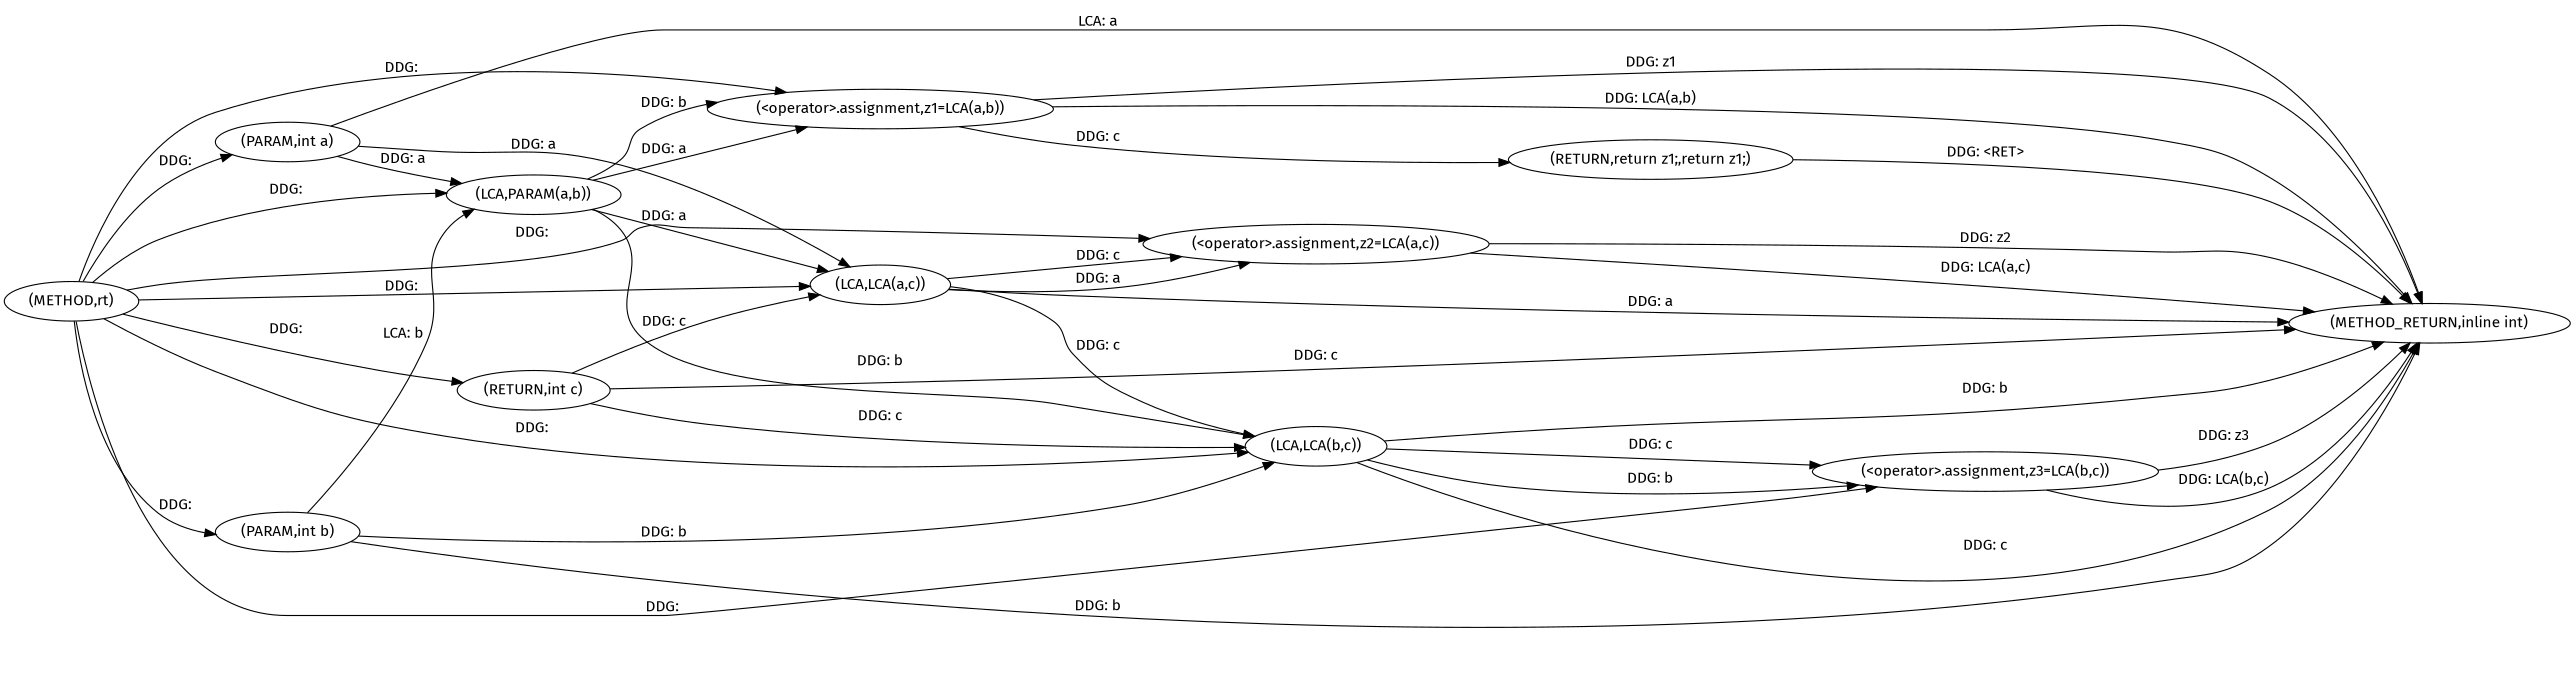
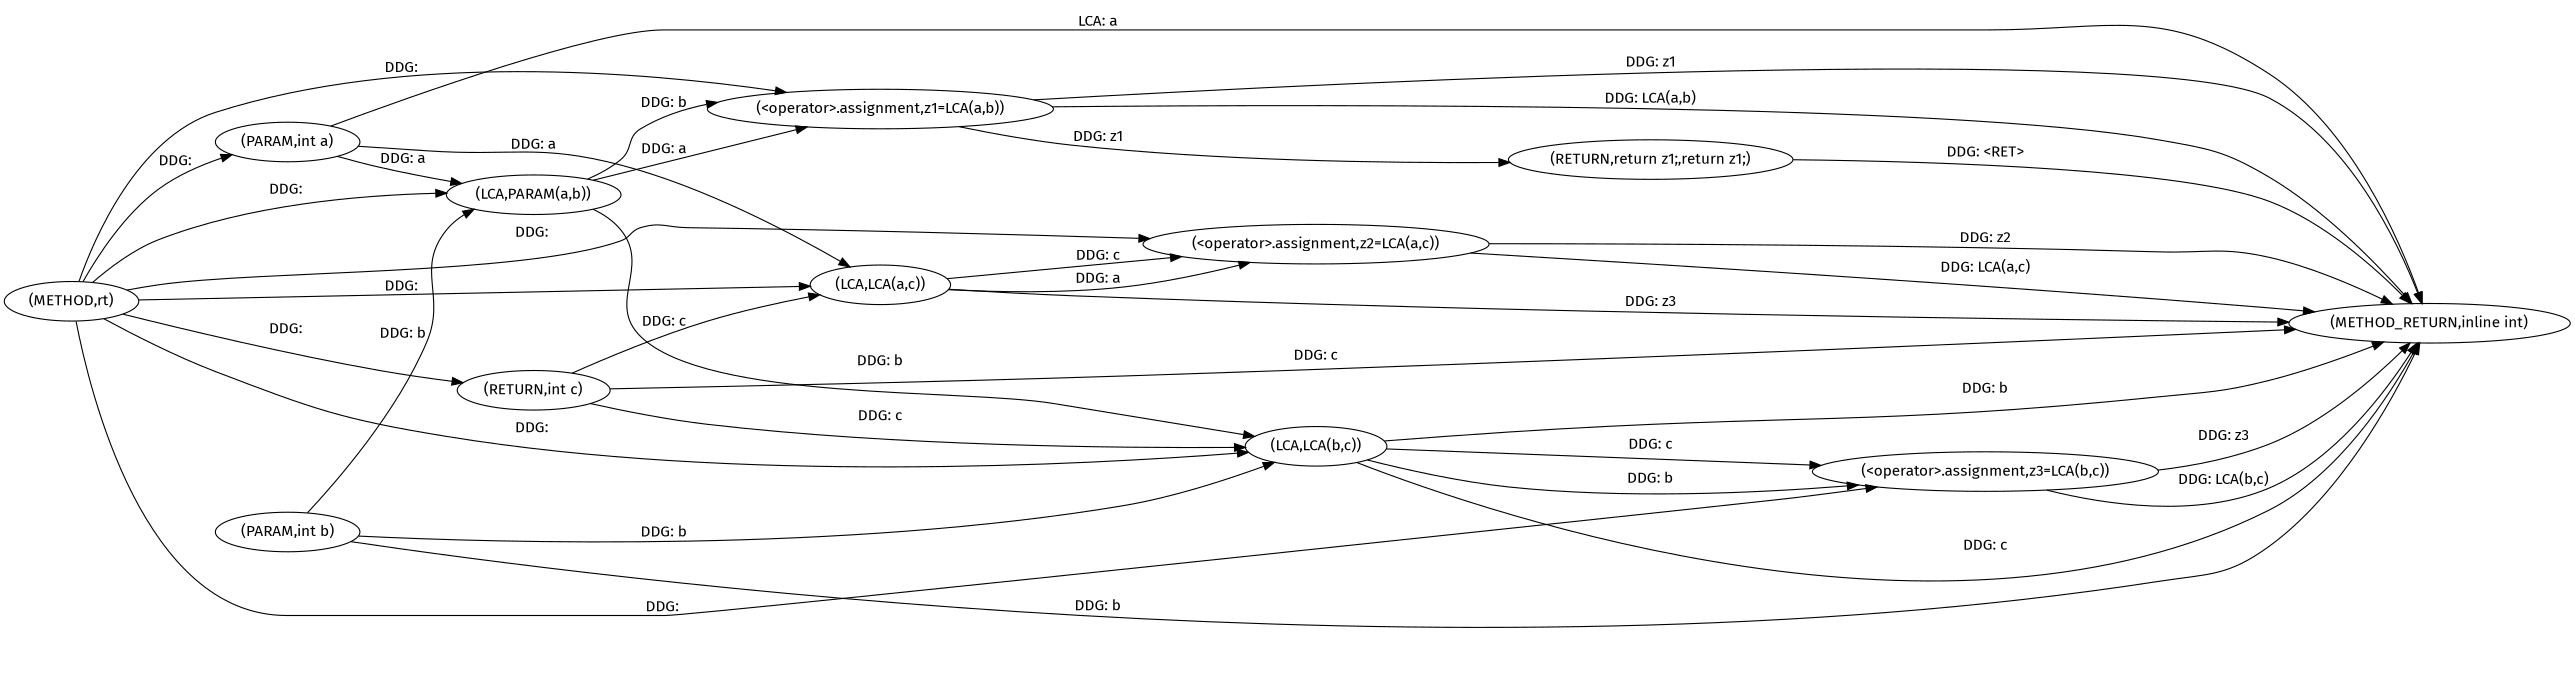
edge "(<operator>.assignment,z1=LCA(a,b))" -> "(RETURN,return z1;,return z1;)": label "DDG: c" -> "DDG: z1"
edge "(LCA,PARAM(a,b))" -> "(LCA,LCA(a,c))": removed, label "DDG: a"
edge "(LCA,LCA(a,c))" -> "(METHOD_RETURN,inline int)": label "DDG: a" -> "DDG: z3"
edge "(PARAM,int b)" -> "(LCA,PARAM(a,b))": label "LCA: b" -> "DDG: b"
edge "(LCA,LCA(a,c))" -> "(LCA,LCA(b,c))": removed, label "DDG: c"
edge "(METHOD,rt)" -> "(PARAM,int b)": removed, label "DDG:"
